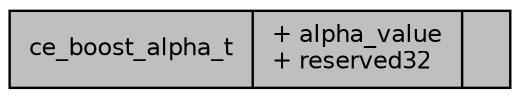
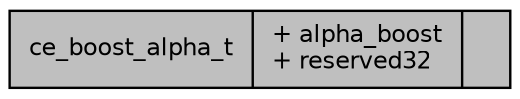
node "ce_boost_alpha_t": text "+ alpha_value" -> "+ alpha_boost"
